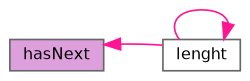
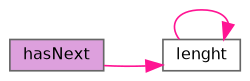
edge "lenght" -> "hasNext": reversed
